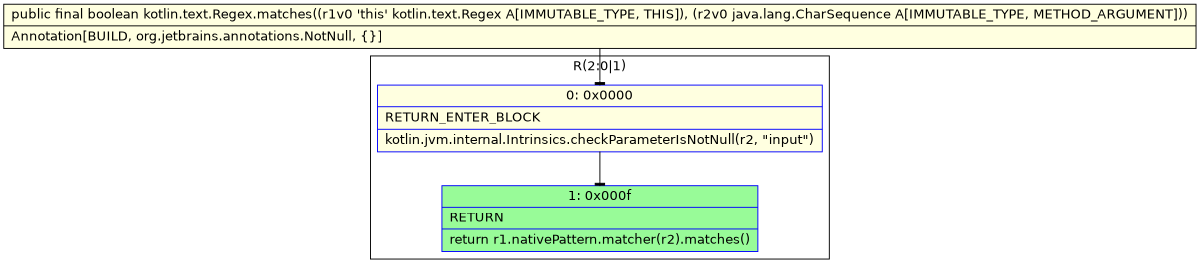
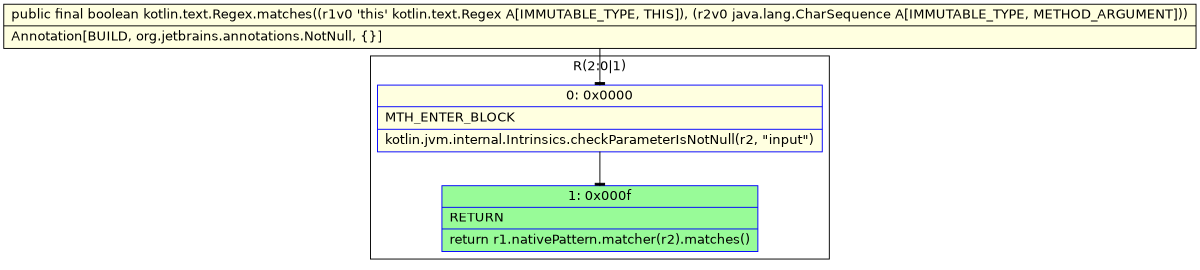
node "0: 0x0000": text "RETURN_ENTER_BLOCK" -> "MTH_ENTER_BLOCK"
